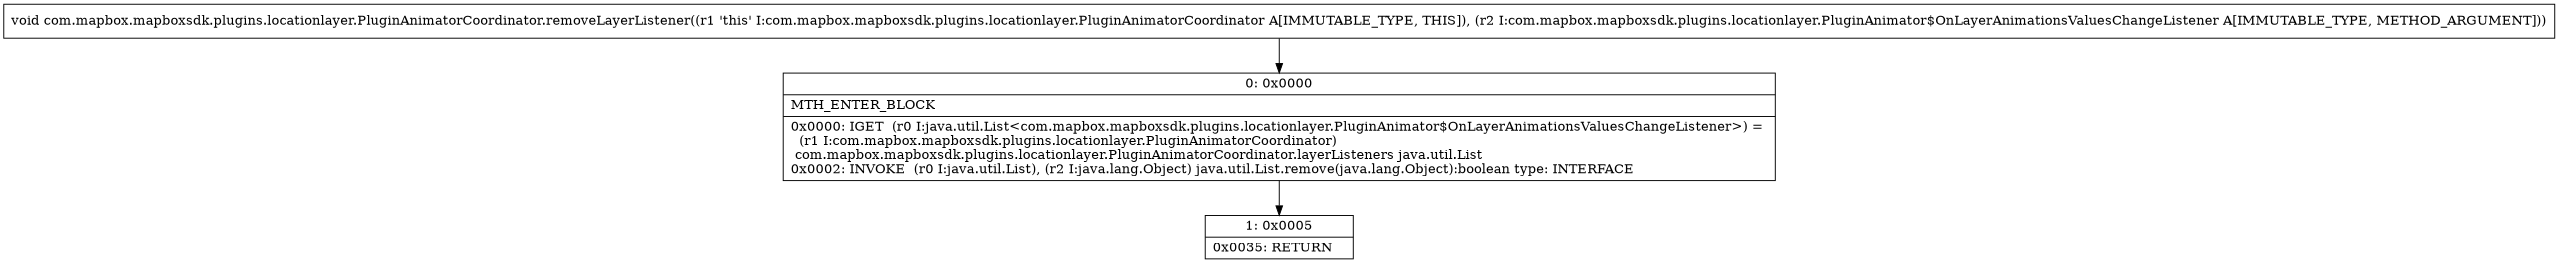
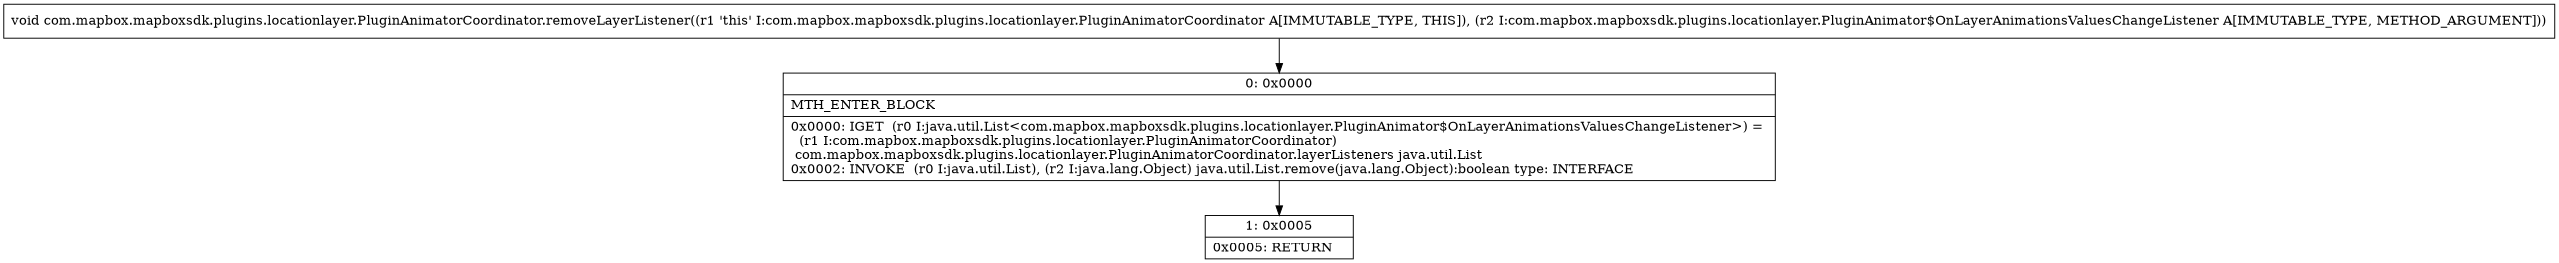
node "1: 0x0005": text "0x0035: RETURN" -> "0x0005: RETURN"
